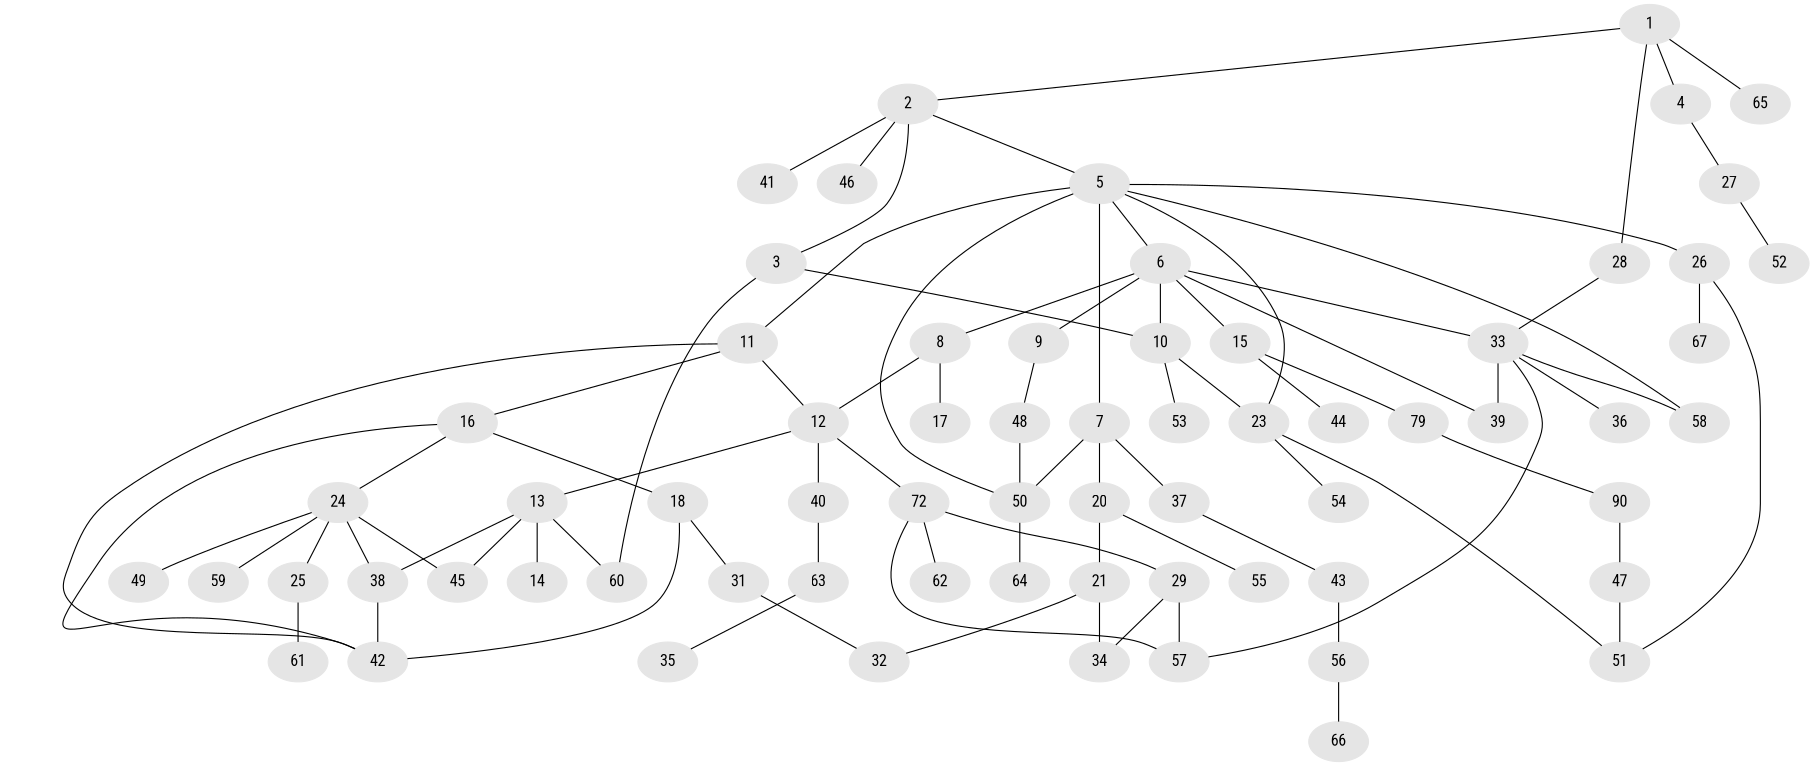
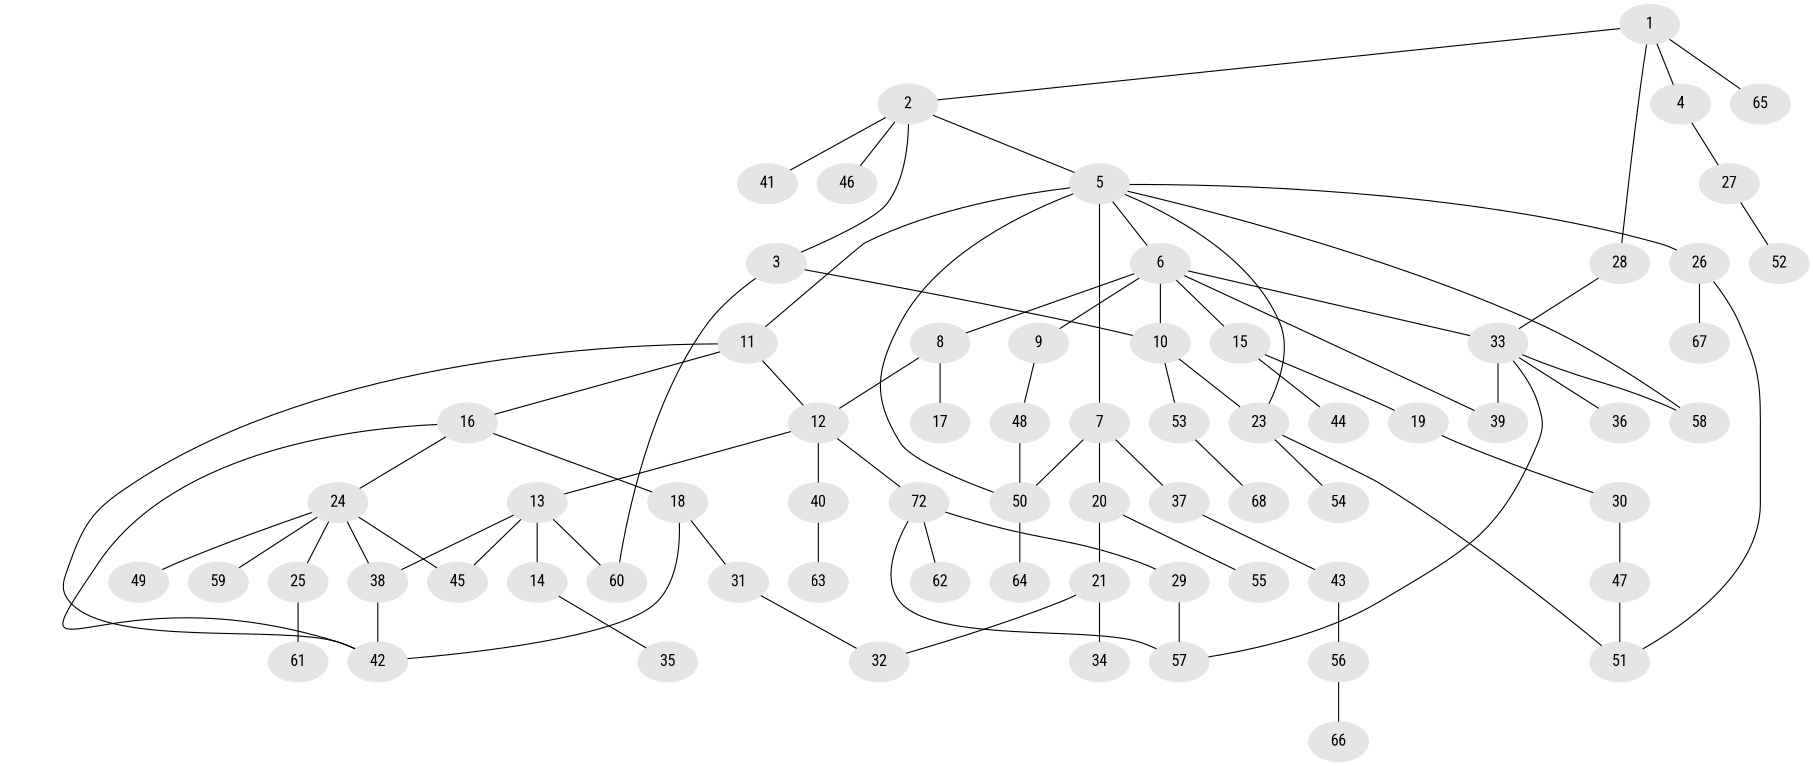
node "79": label "79" -> "19"
node "68": added
node "90": label "90" -> "30"
edge "63" -- "35": now "14" -- "35"
edge "29" -- "34": removed
